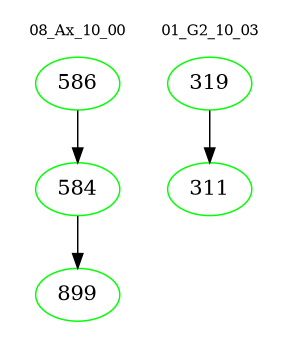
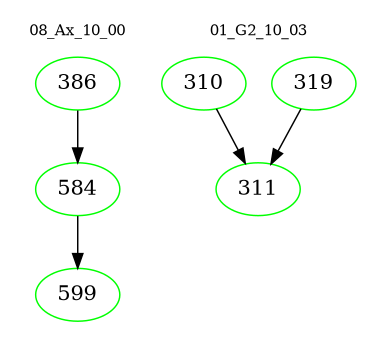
node "586": label "586" -> "386"
node "310": added
node "899": label "899" -> "599"
